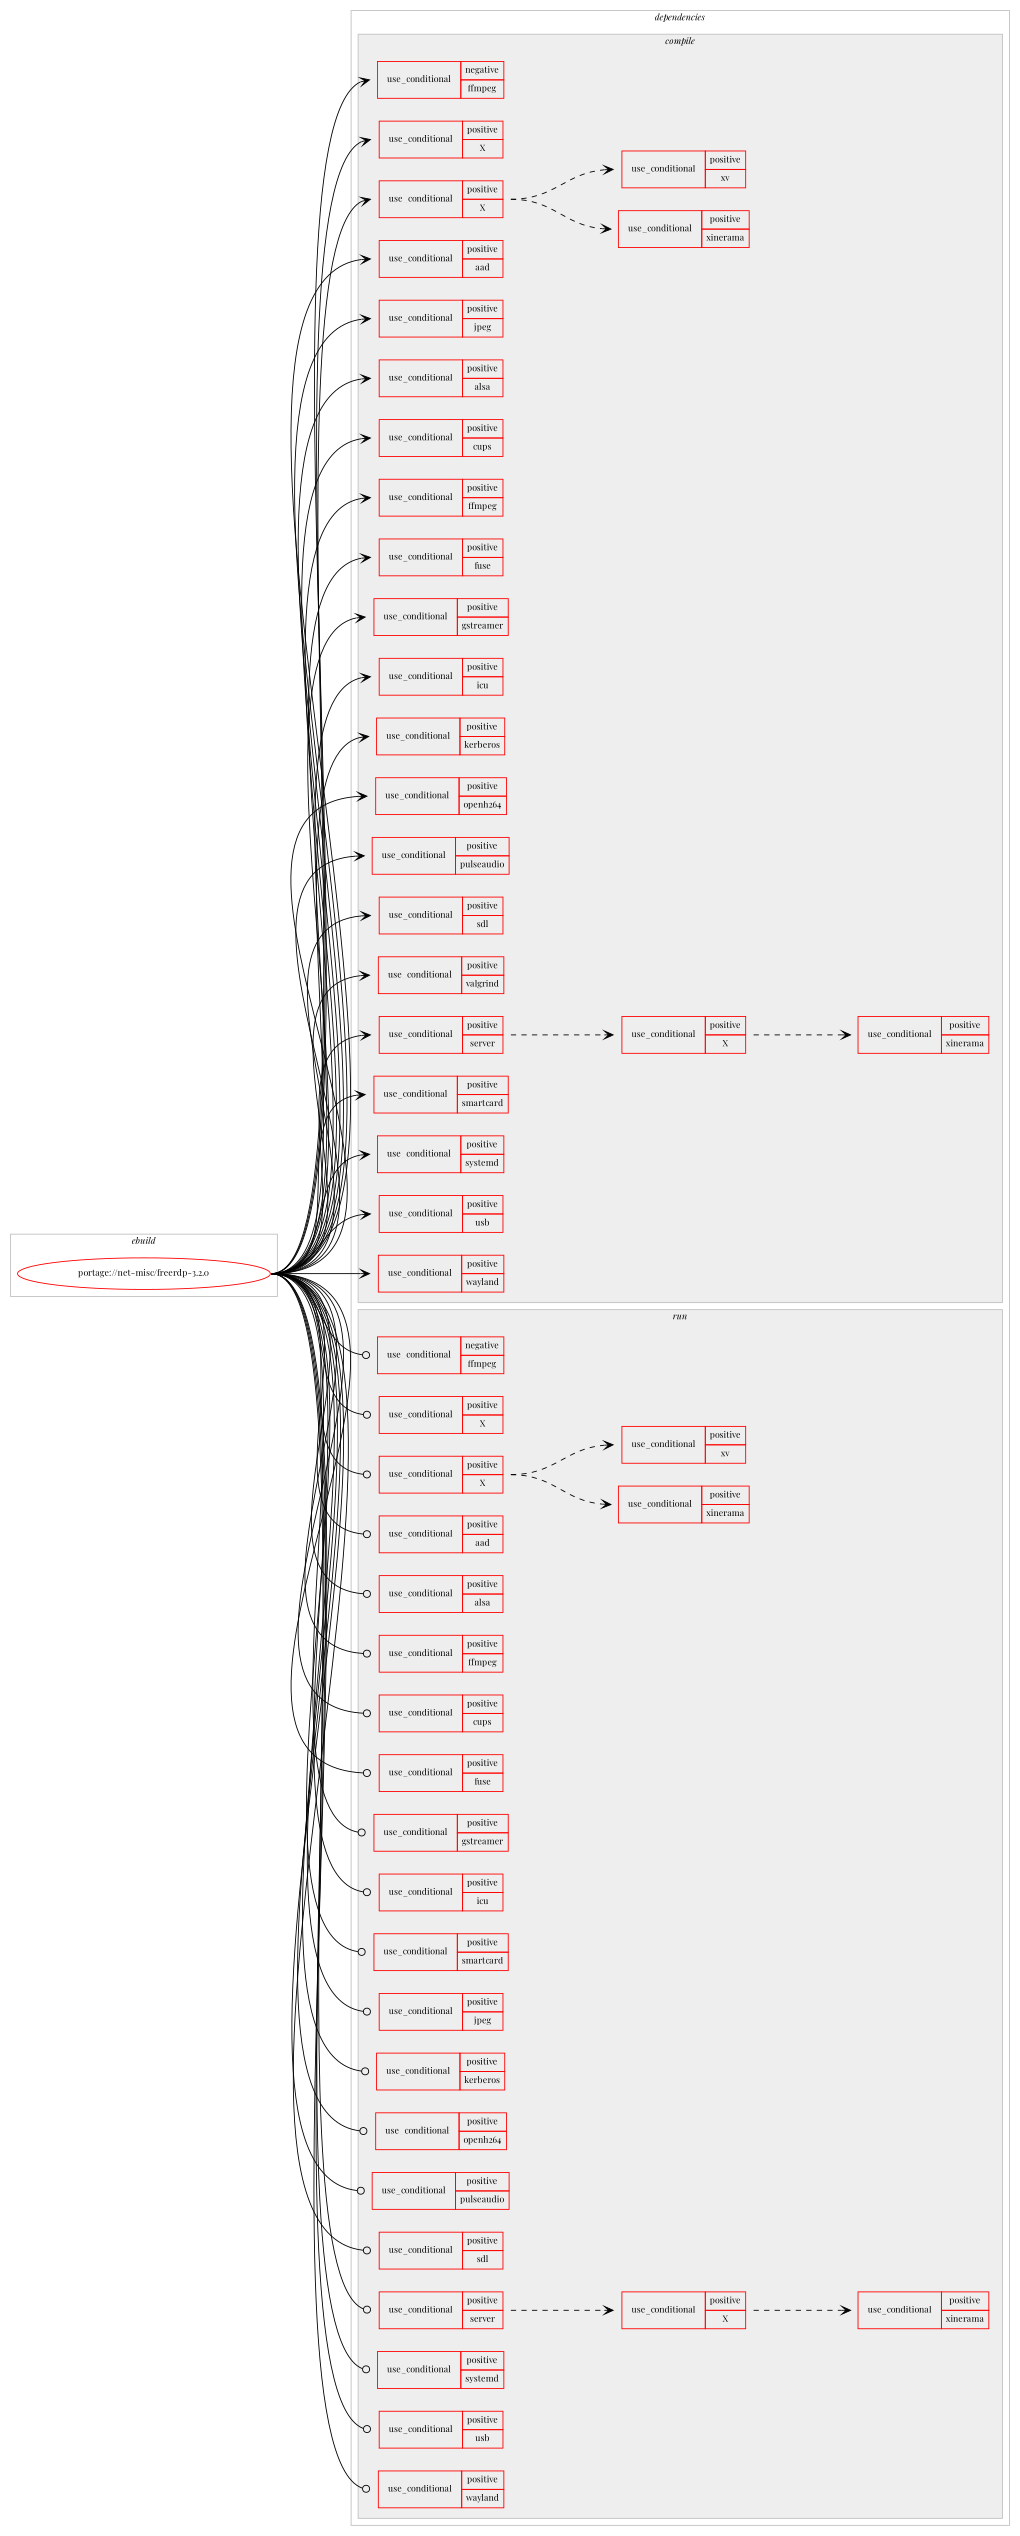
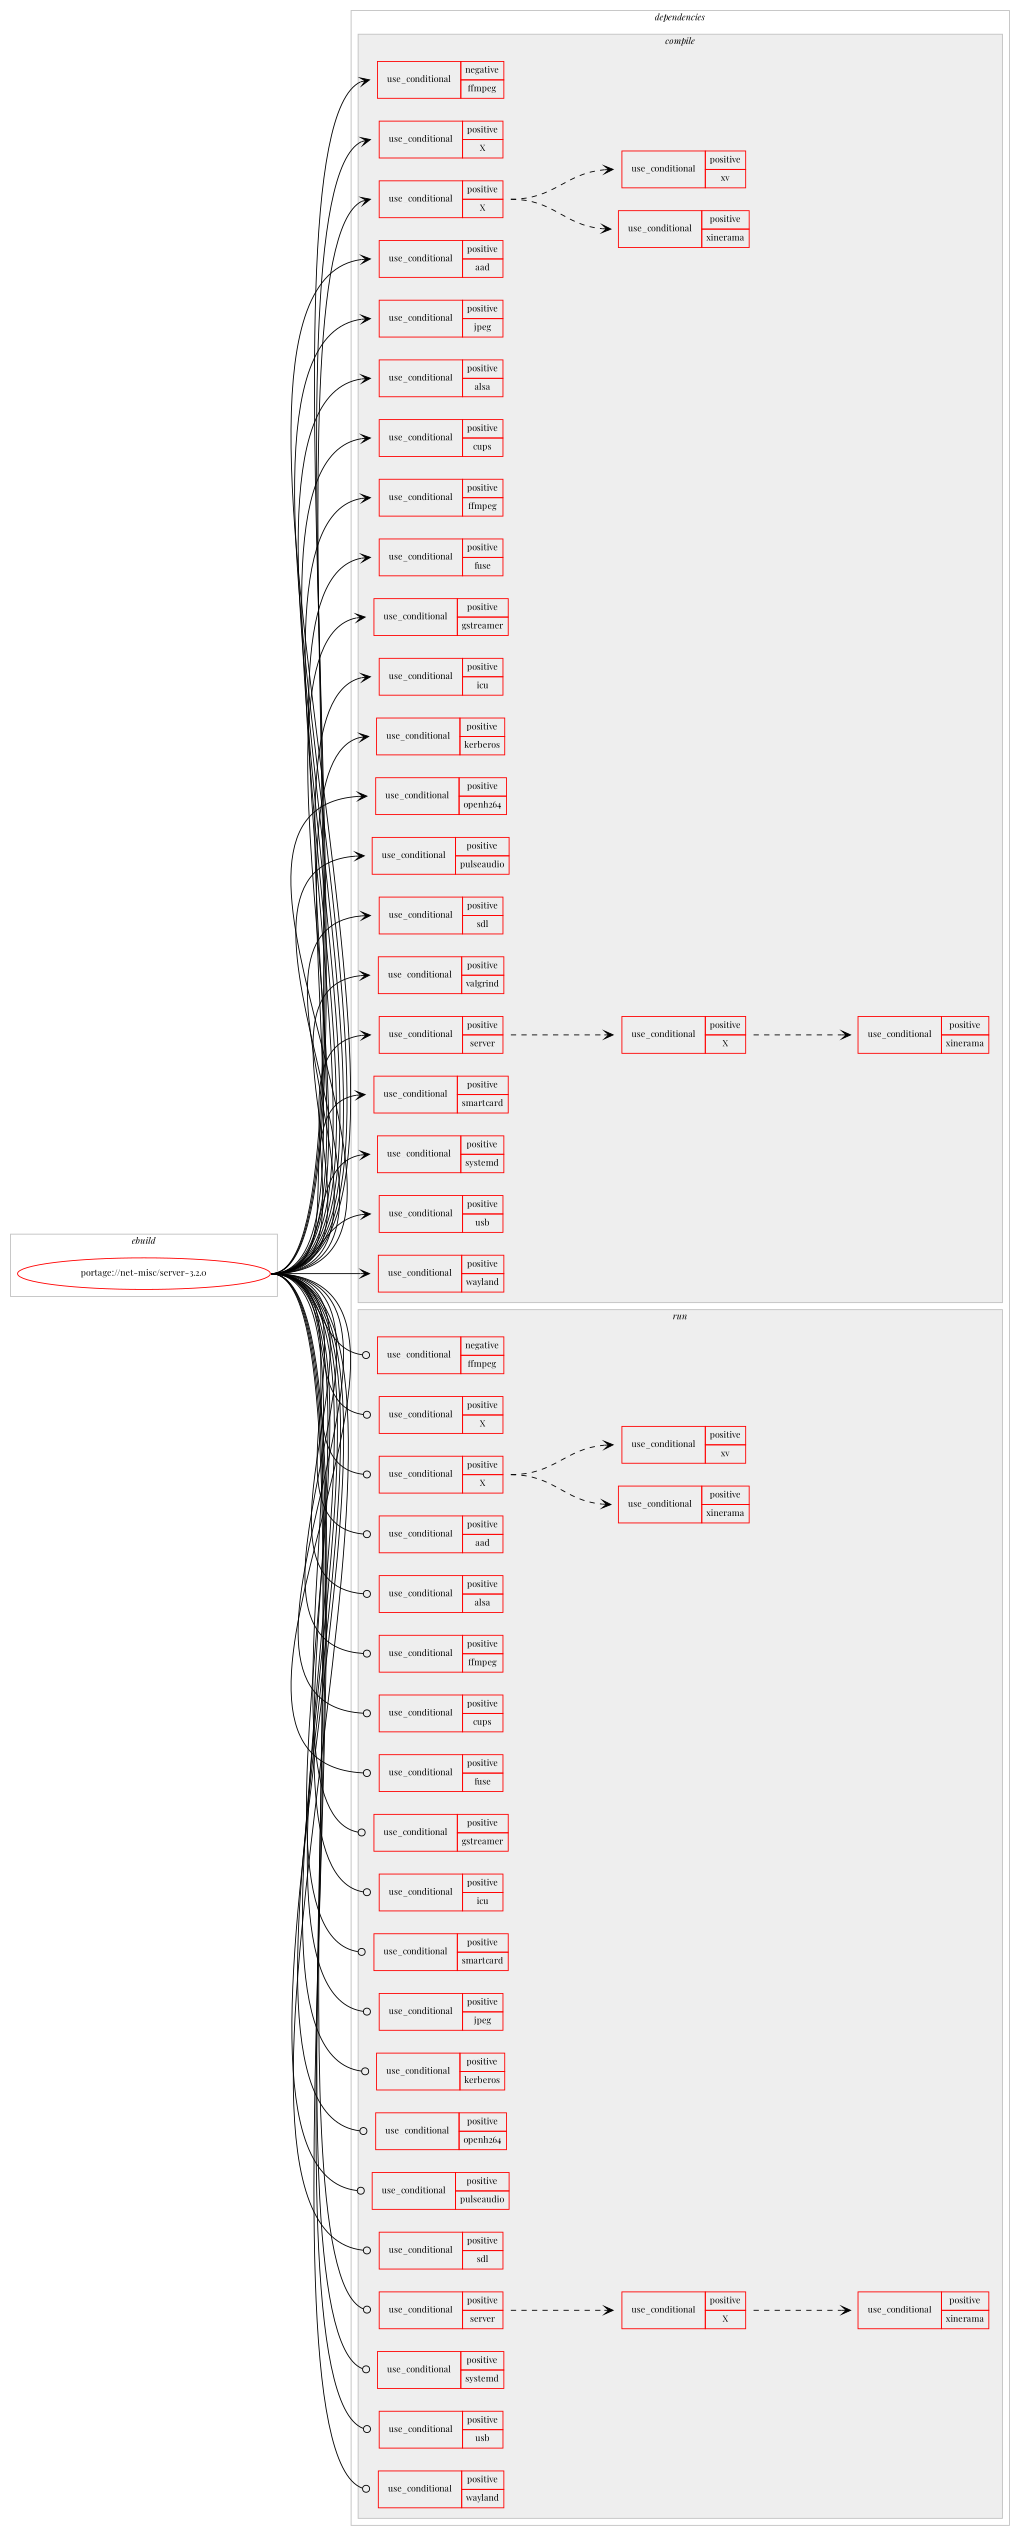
node "portage://net-misc/freerdp-3.2.0": label "portage://net-misc/freerdp-3.2.0" -> "portage://net-misc/server-3.2.0"
